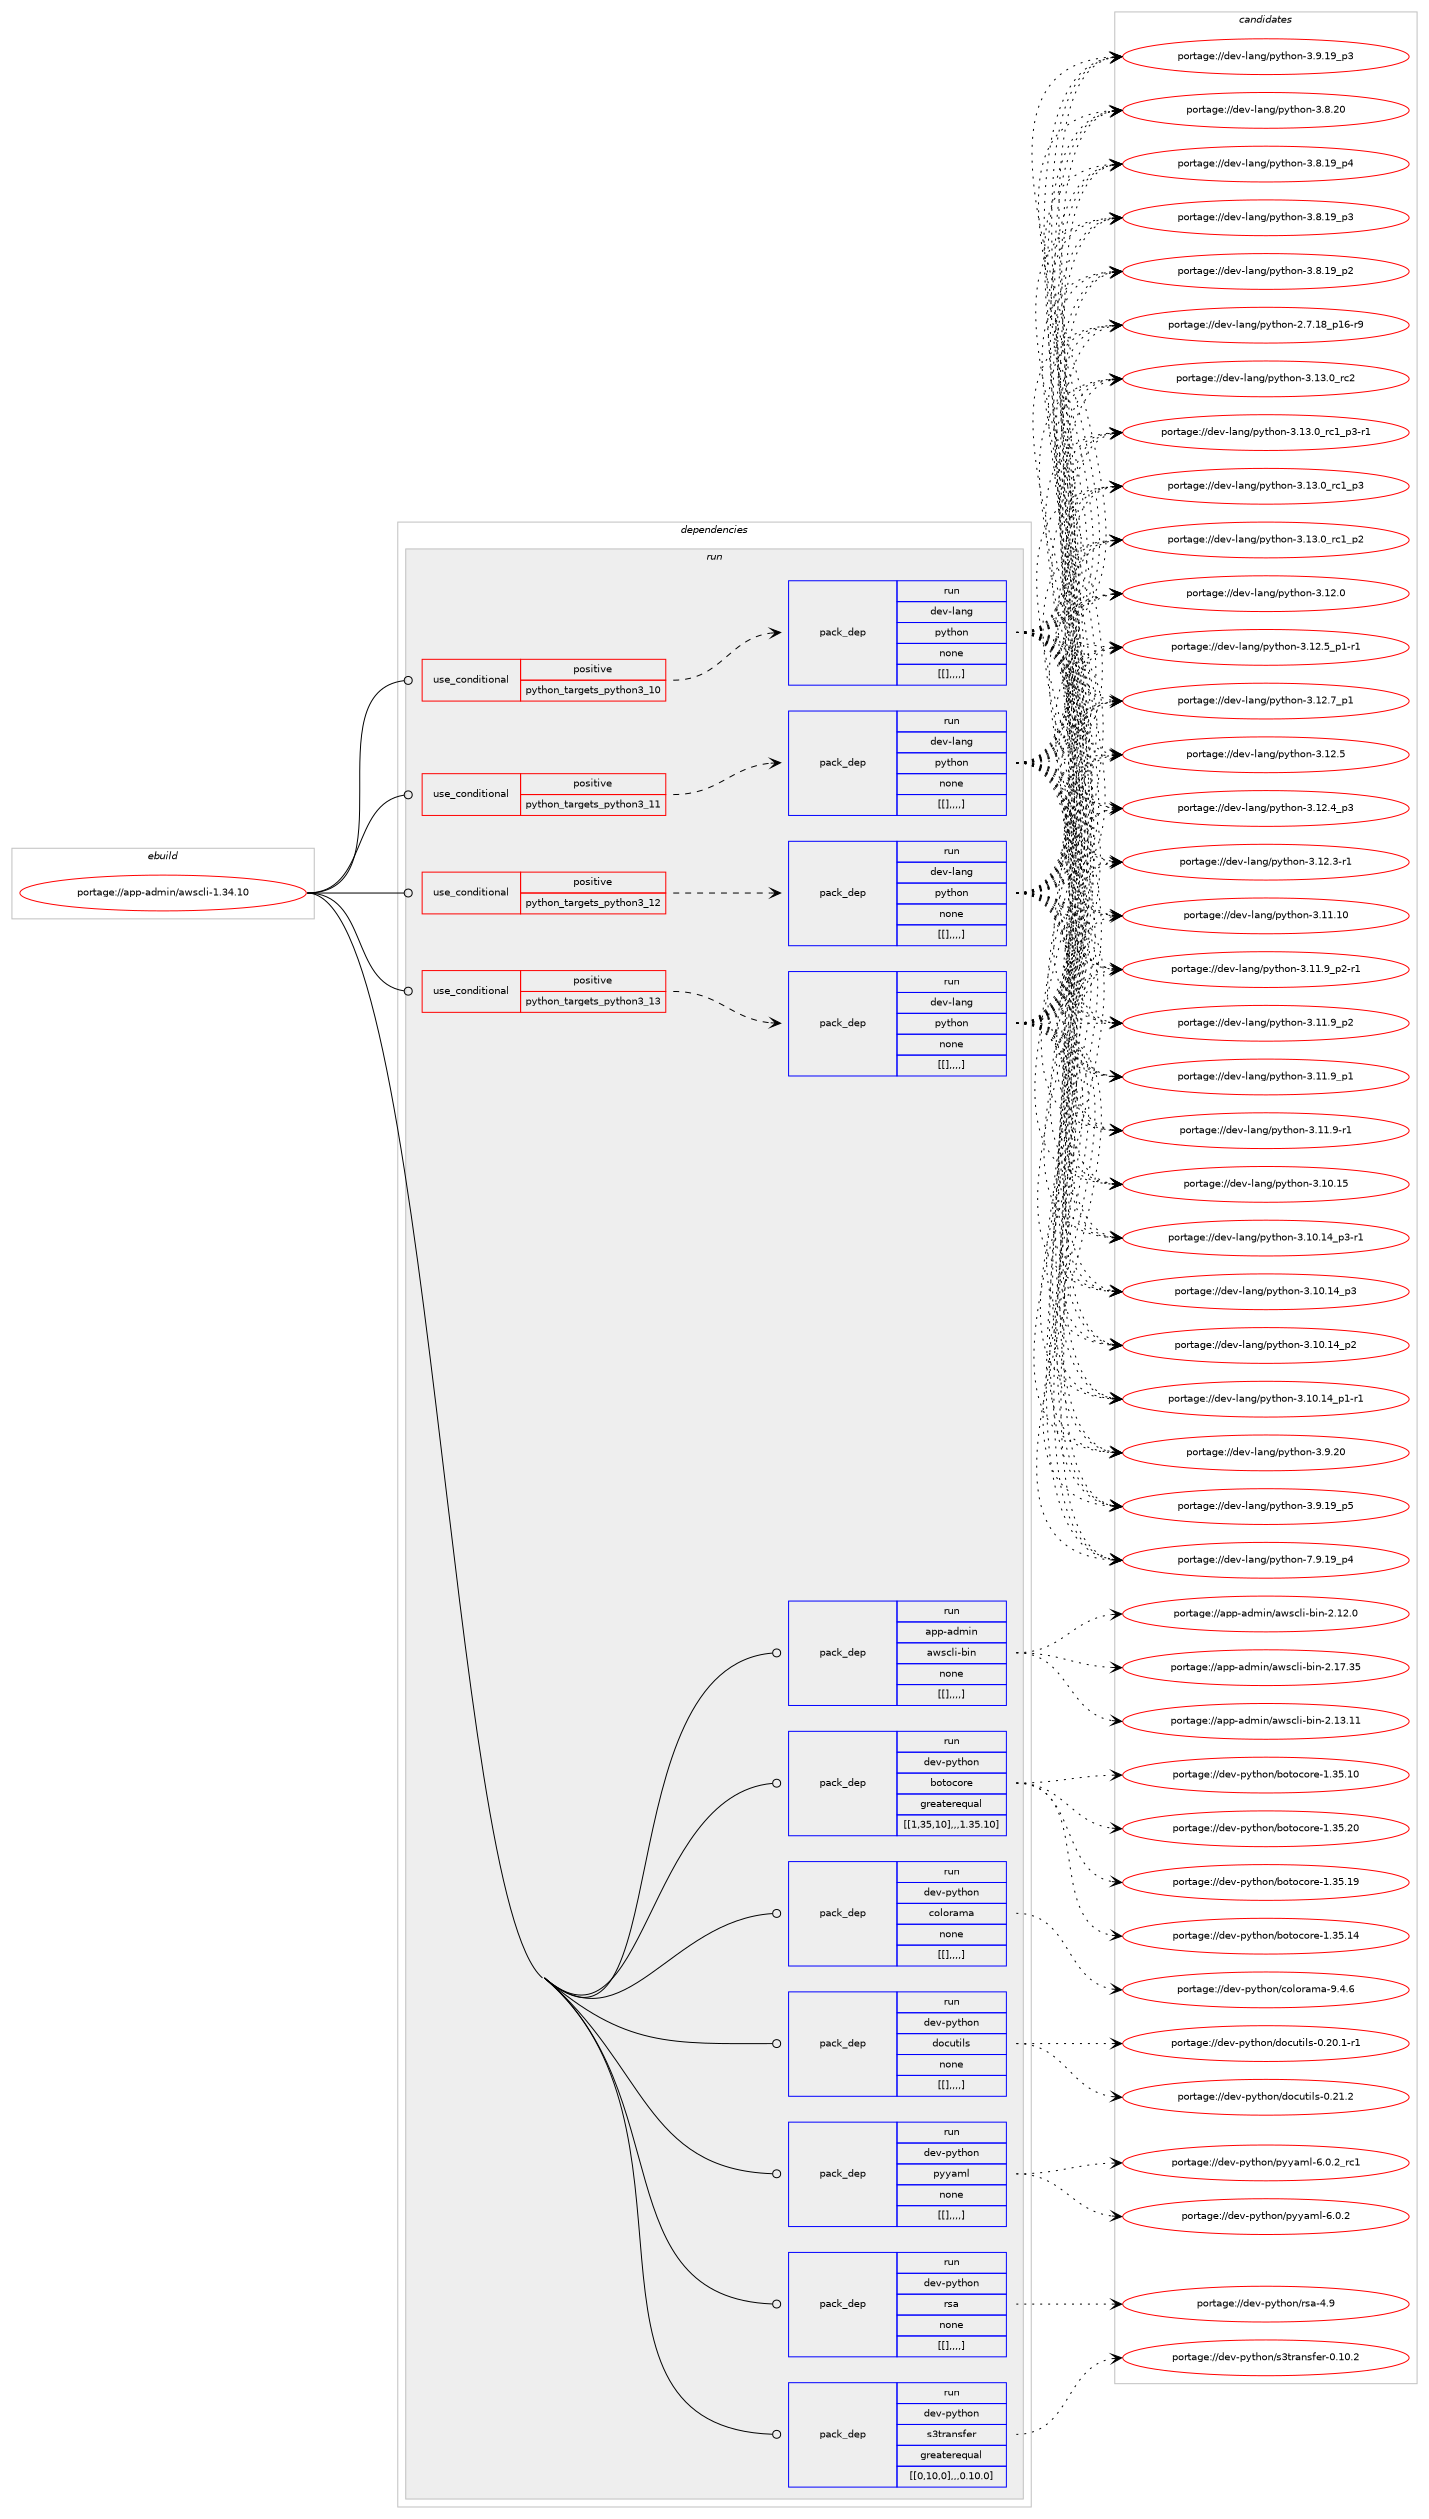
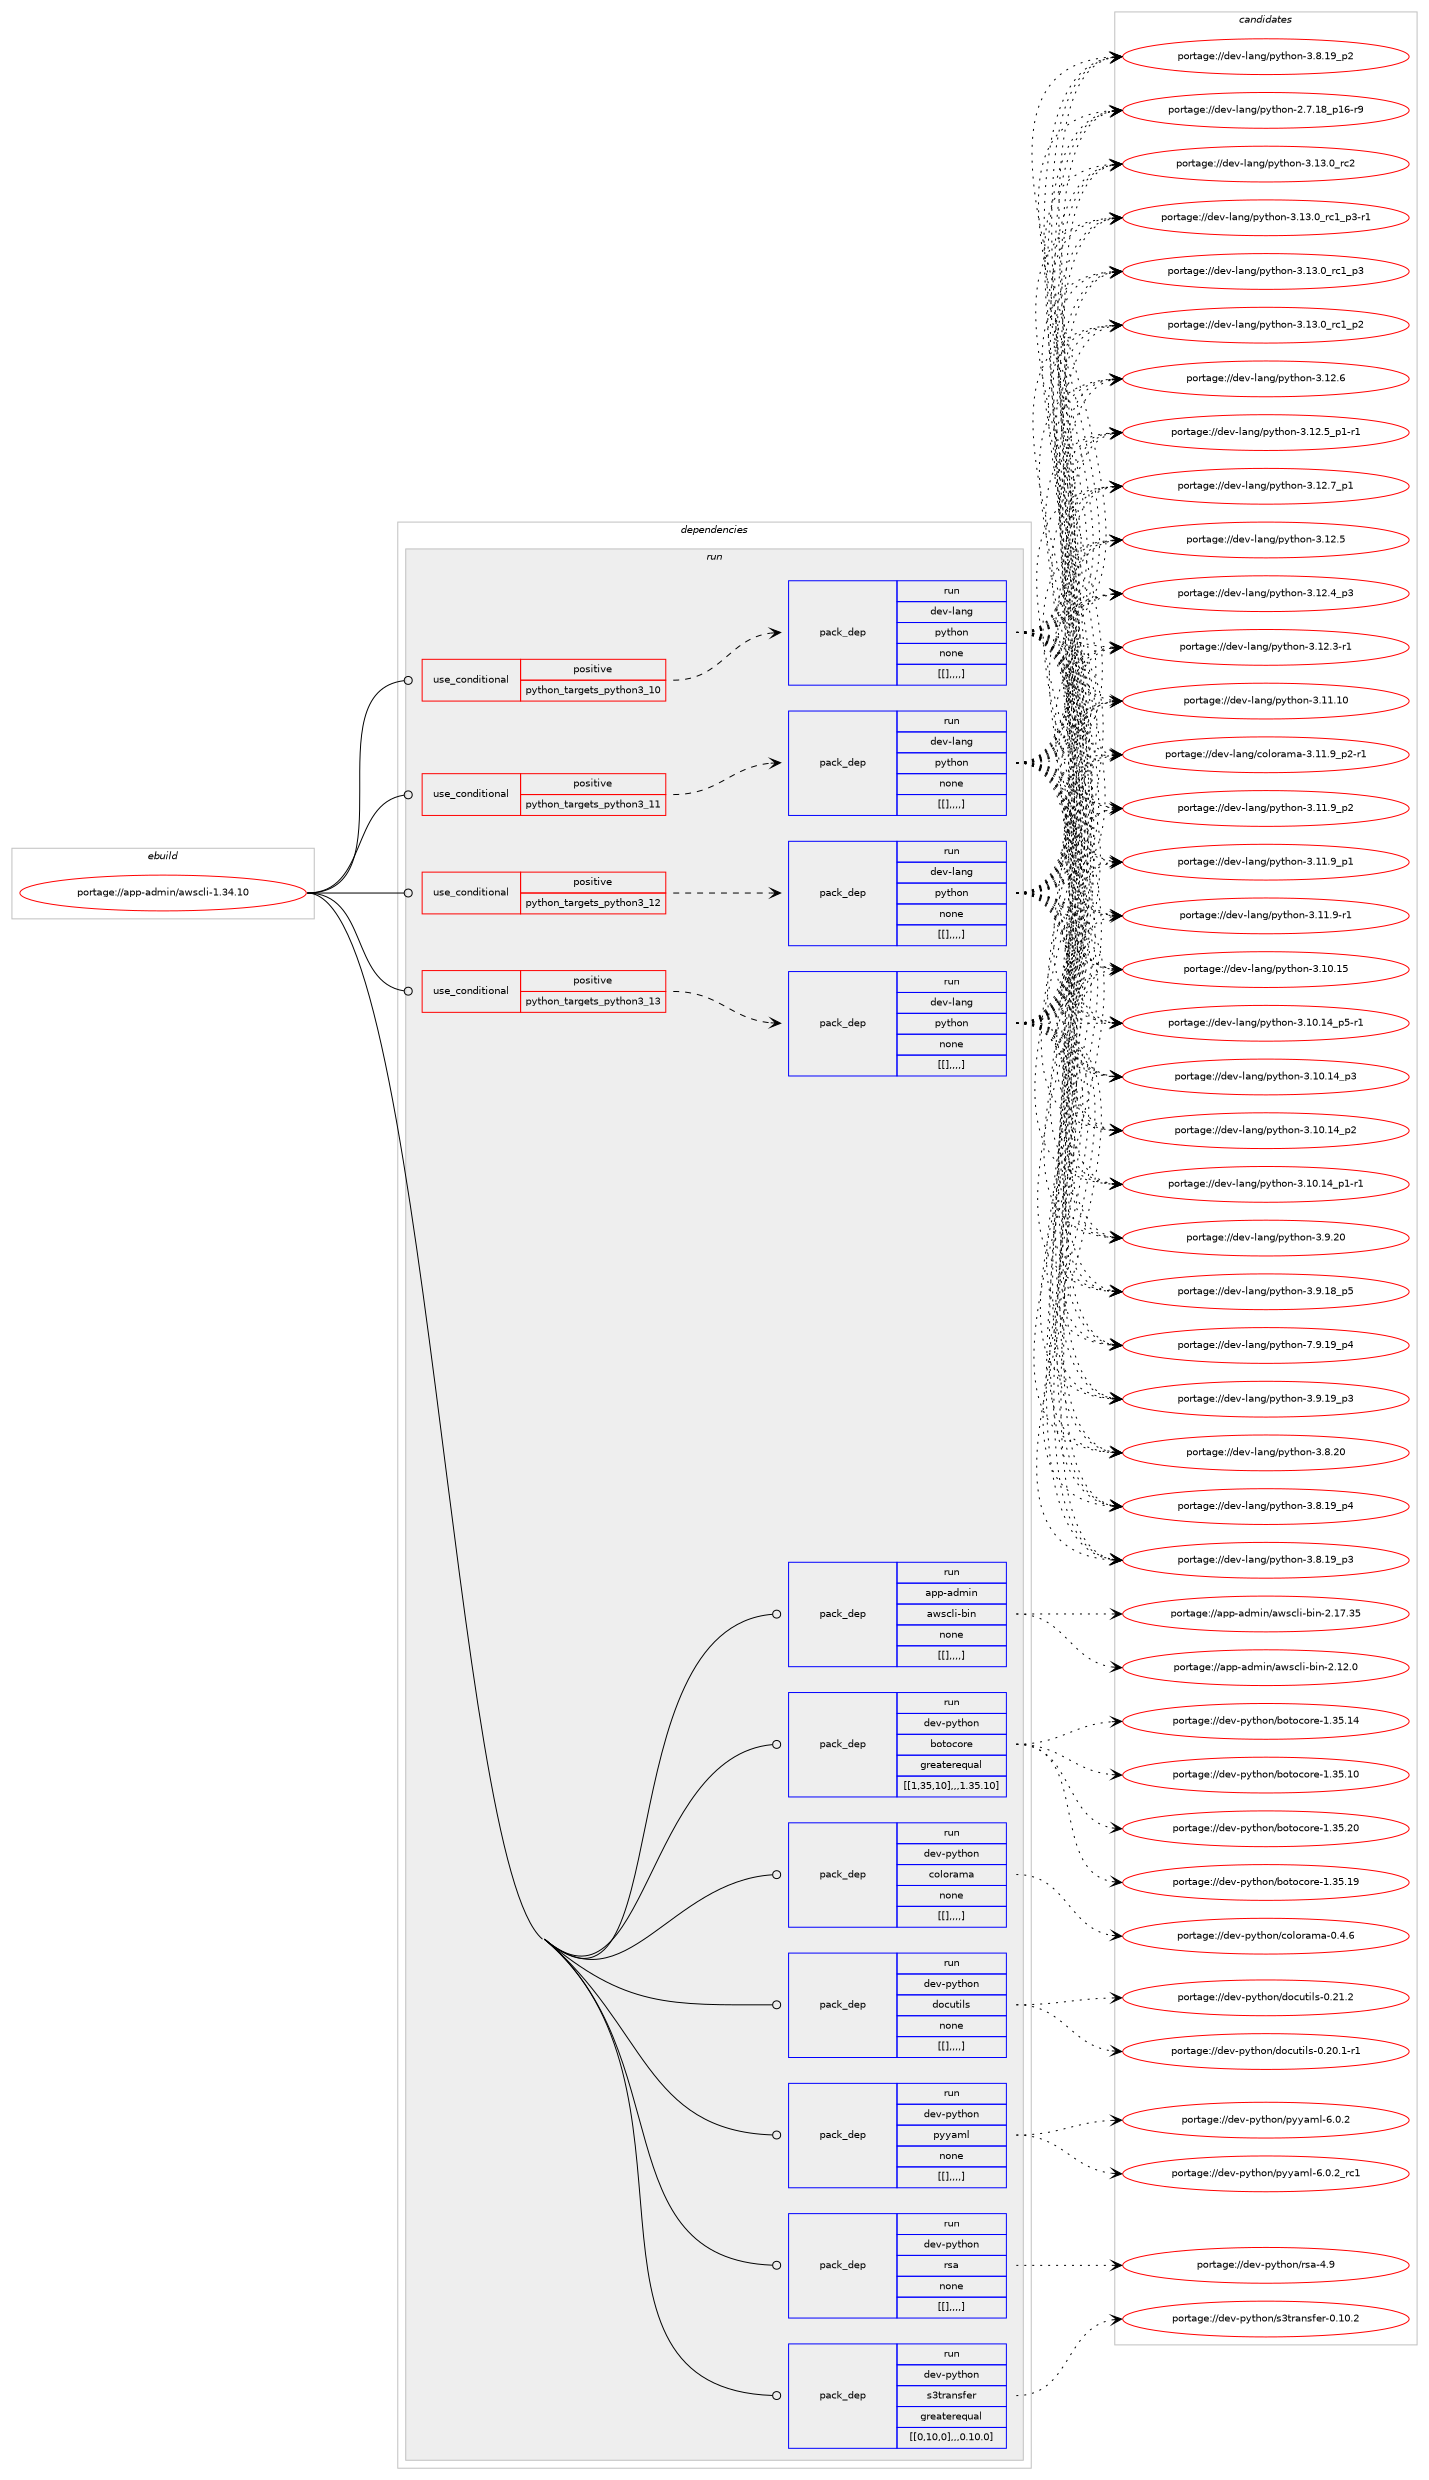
node "portage://dev-lang/python-3.12.0": label "portage://dev-lang/python-3.12.0" -> "portage://dev-lang/python-3.12.6"
node "portage://dev-lang/python-3.11.9_p2-r1": label "portage://dev-lang/python-3.11.9_p2-r1" -> "portage://dev-lang/colorama-3.11.9_p2-r1"
node "portage://dev-lang/python-3.10.14_p3-r1": label "portage://dev-lang/python-3.10.14_p3-r1" -> "portage://dev-lang/python-3.10.14_p5-r1"
node "portage://dev-lang/python-3.9.19_p5": label "portage://dev-lang/python-3.9.19_p5" -> "portage://dev-lang/python-3.9.18_p5"
node "portage://app-admin/awscli-bin-2.13.11": removed
node "portage://dev-python/colorama-9.4.6": label "portage://dev-python/colorama-9.4.6" -> "portage://dev-python/colorama-0.4.6"
